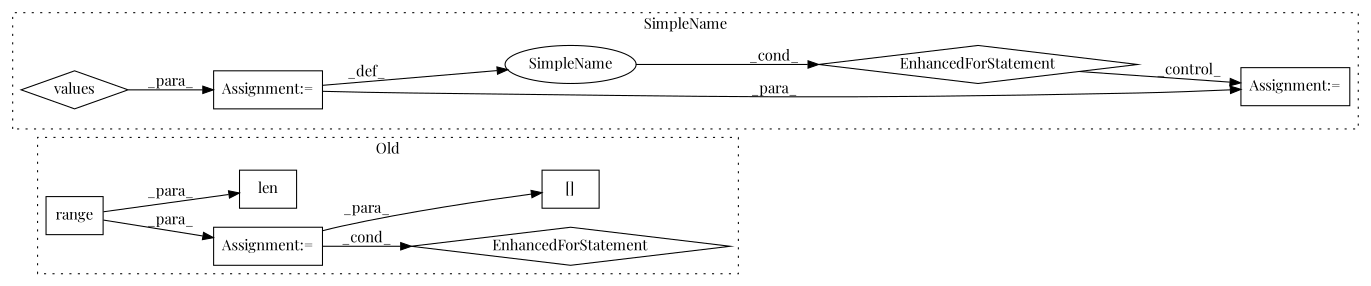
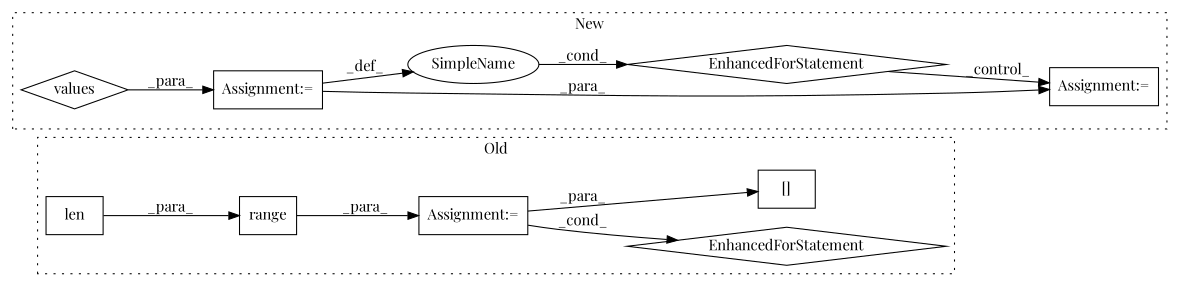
cluster "SimpleName": label "SimpleName" -> "New"
edge "range" -> "len": reversed
